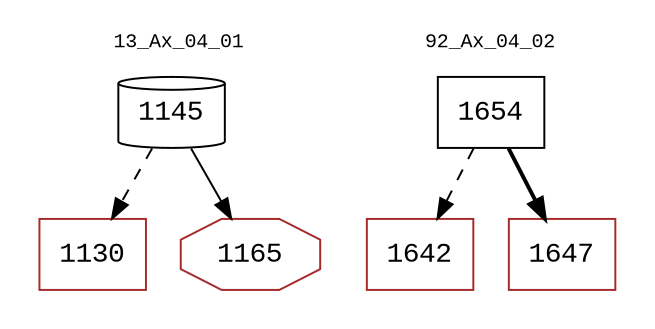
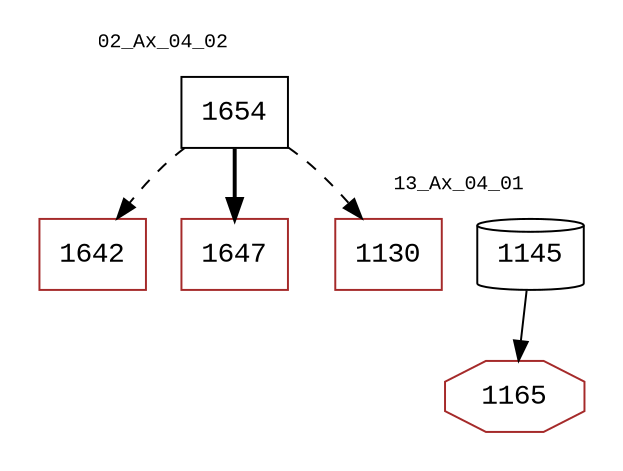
cluster "92_Ax_04_02": label "92_Ax_04_02" -> "02_Ax_04_02"
edge "1145" -> "1130": now "1654" -> "1130"
